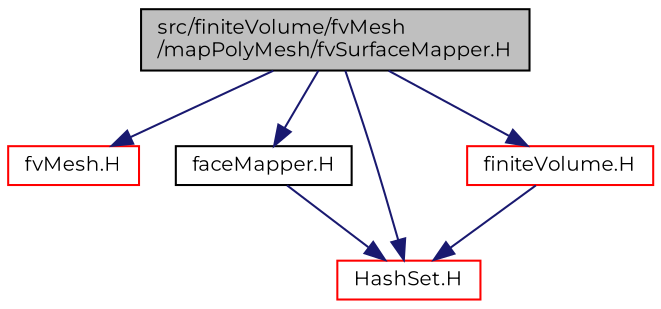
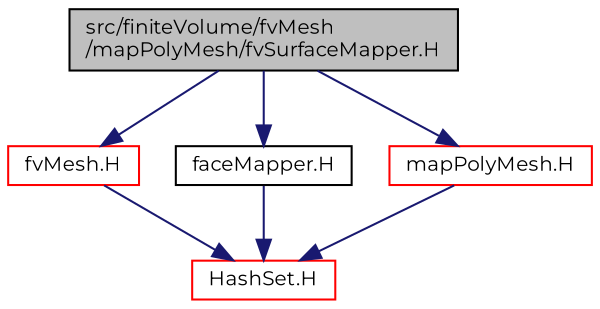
edge "src/finiteVolume/fvMesh /mapPolyMesh/fvSurfaceMapper.H" -> "HashSet.H": now "fvMesh.H" -> "HashSet.H"
node "finiteVolume.H": label "finiteVolume.H" -> "mapPolyMesh.H"
